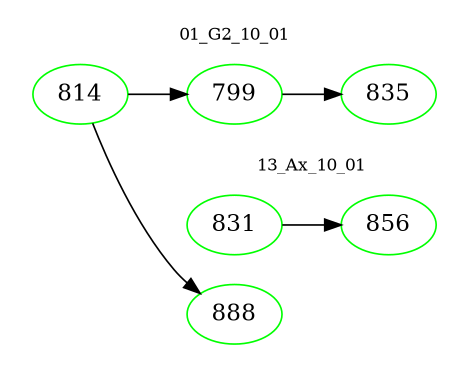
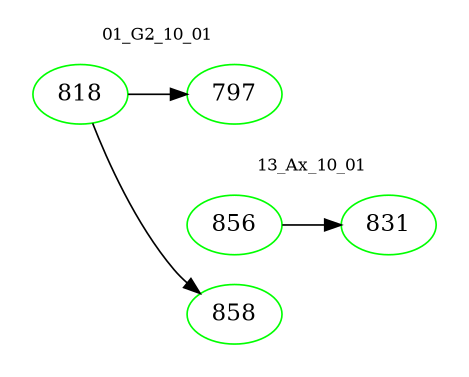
node "814": label "814" -> "818"
node "799": label "799" -> "797"
node "835": removed
edge "831" -> "856": reversed
node "888": label "888" -> "858"
